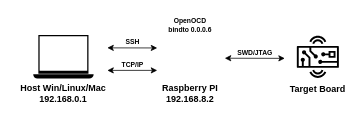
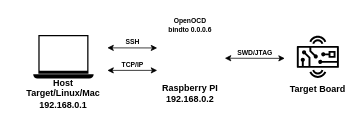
node "Host Win/Linux/Mac 192.168.0.1": label "Host Win/Linux/Mac 192.168.0.1" -> "Host Target/Linux/Mac 192.168.0.1"
node "Raspberry PI 192.168.8.2": label "Raspberry PI 192.168.8.2" -> "Raspberry PI 192.168.0.2"
